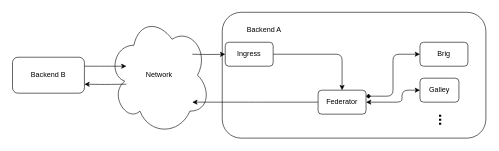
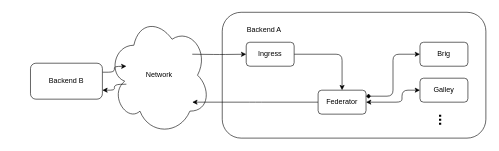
node "Ingress": moved (249, 54) -> (270, 54)
node "Backend B": moved (48, 75) -> (66, 81)
node "Galley": size 39x24 -> 48x24
